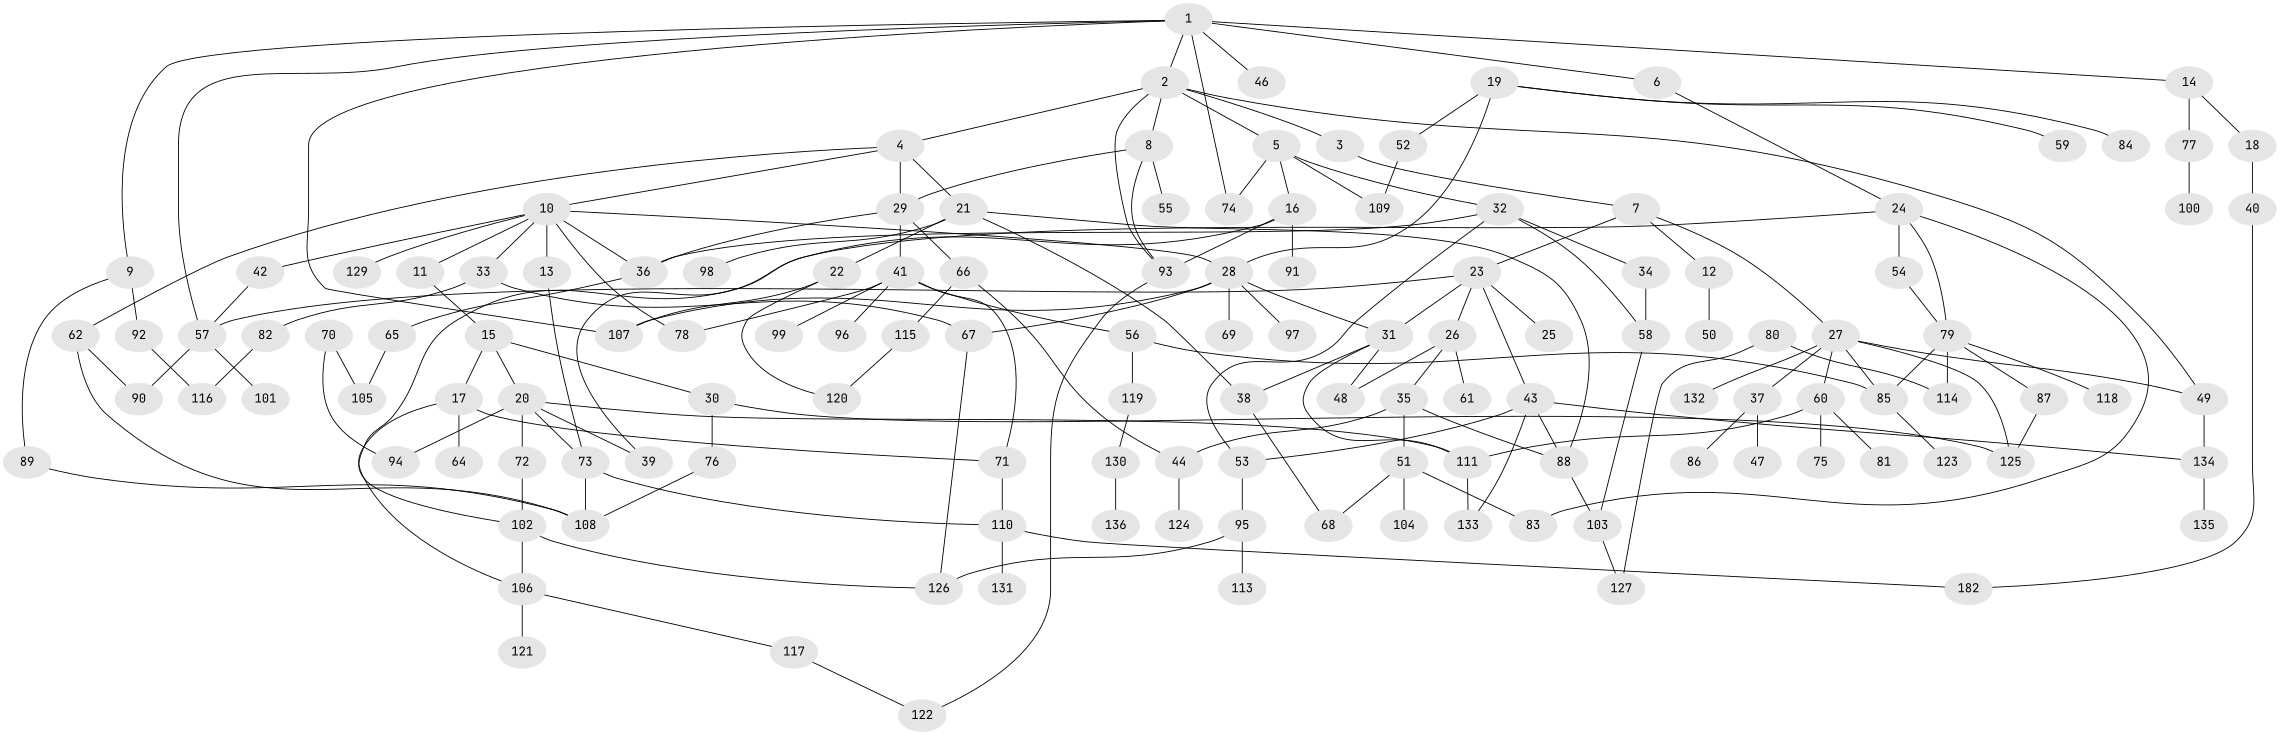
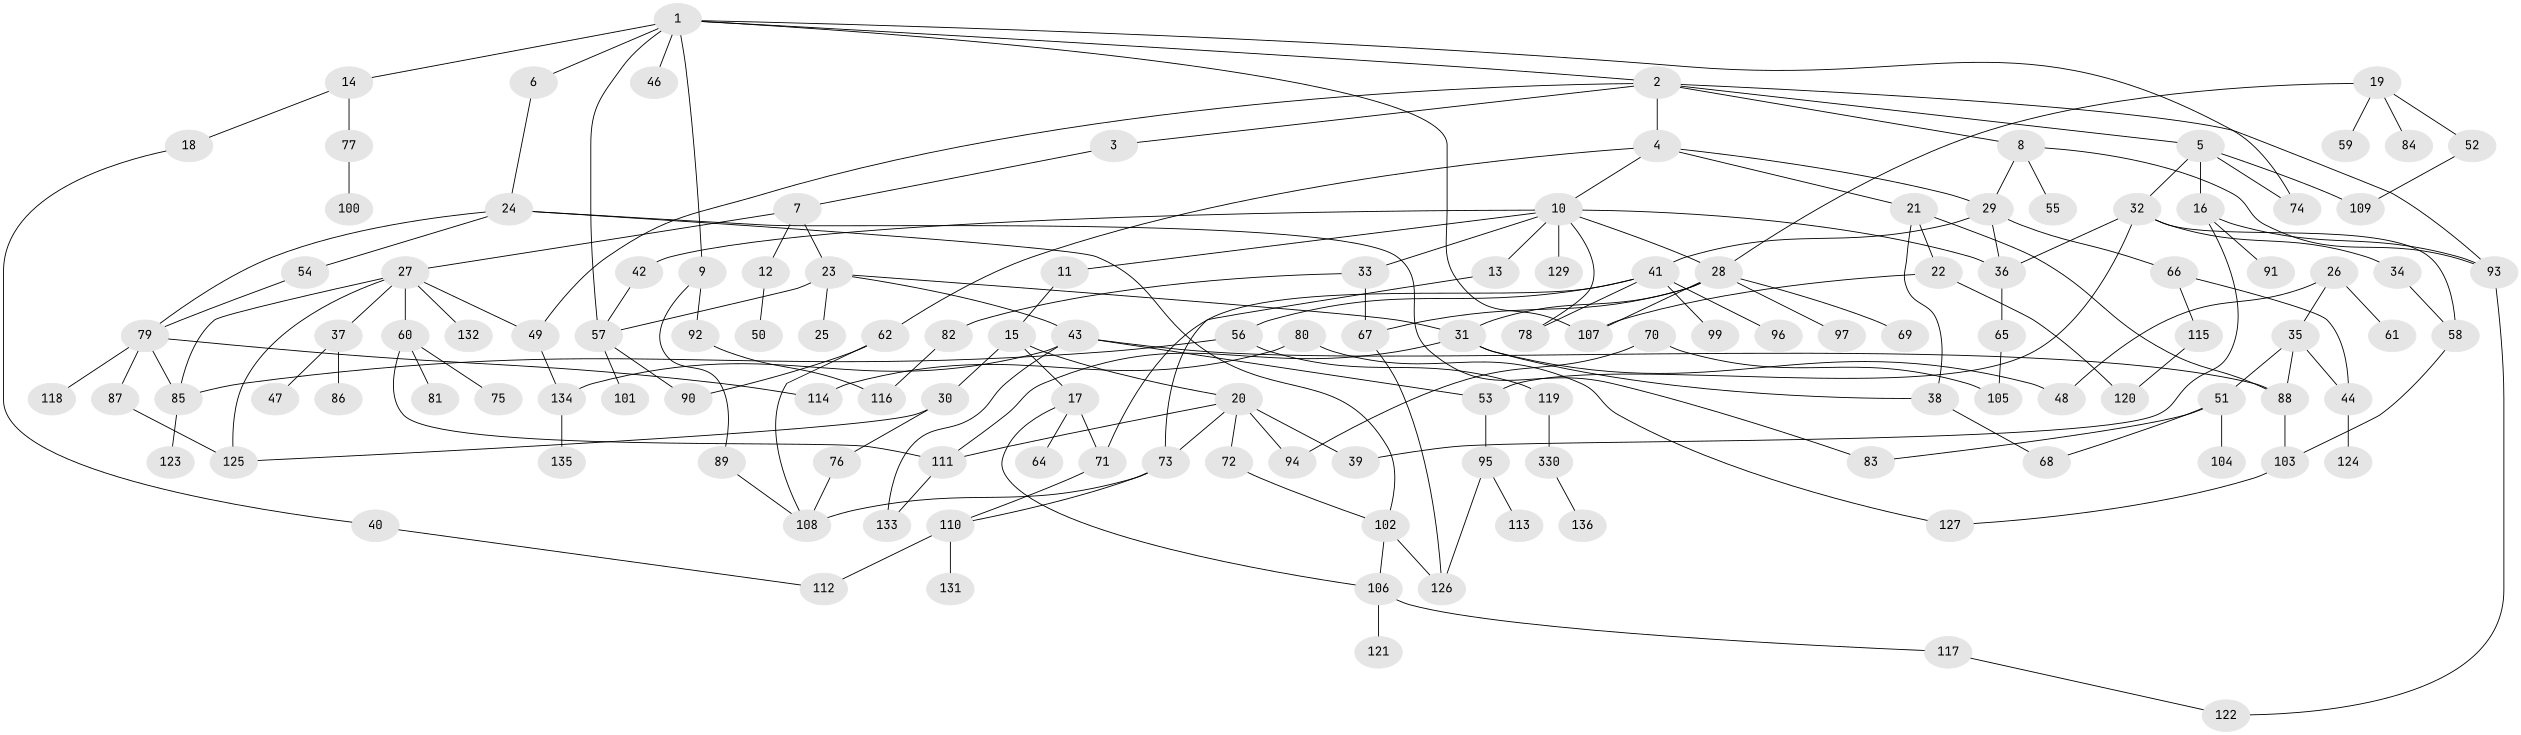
node "98": removed
edge "23" -- "26": removed
node "130": label "130" -> "330"
node "182": label "182" -> "112"
